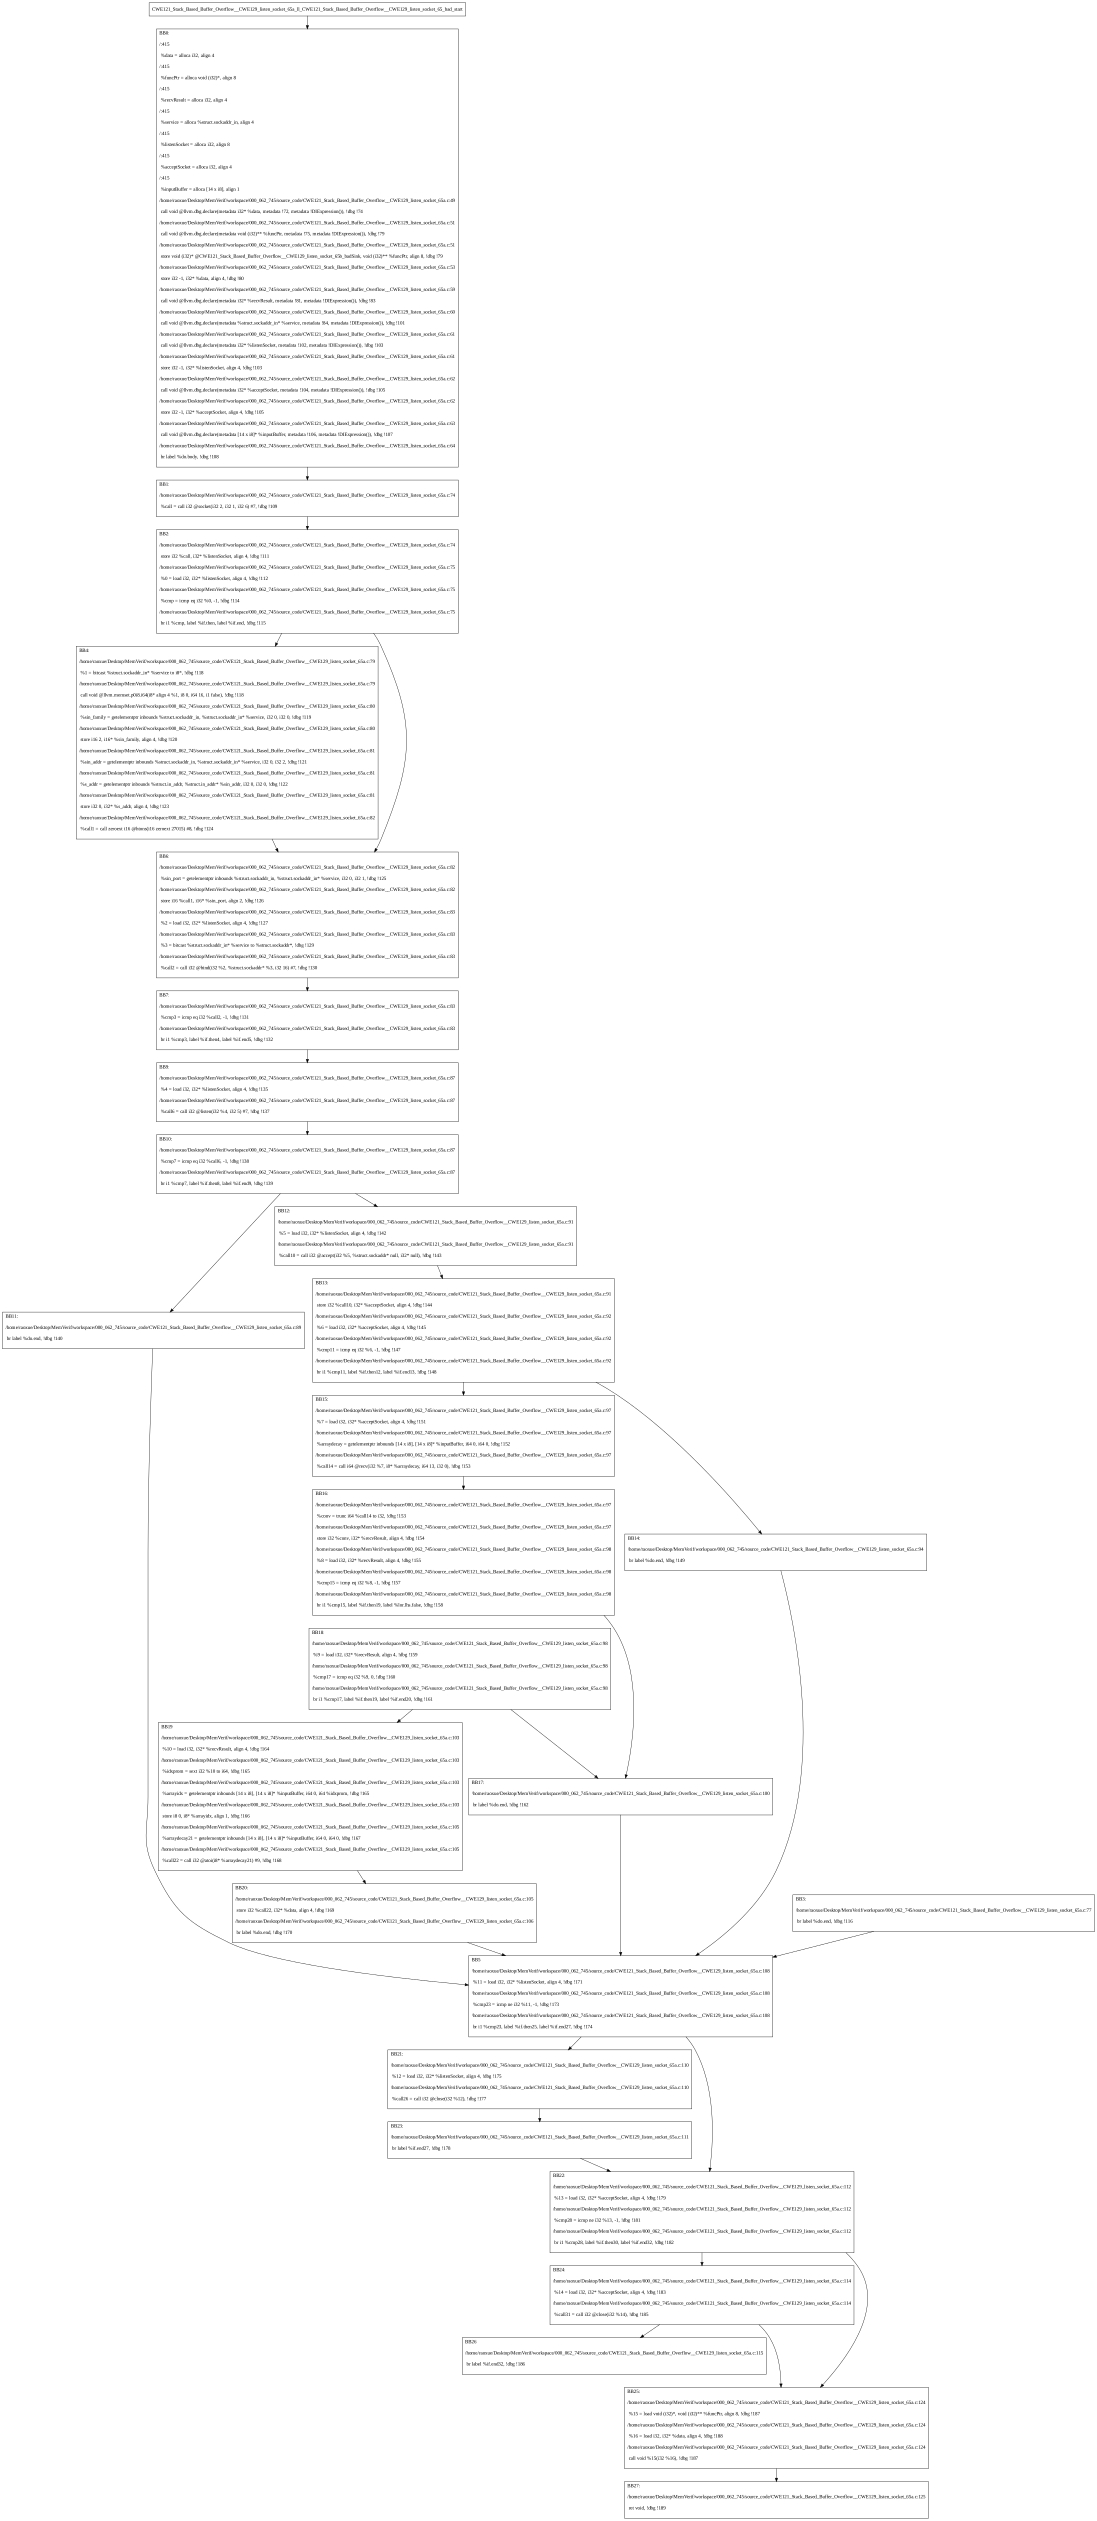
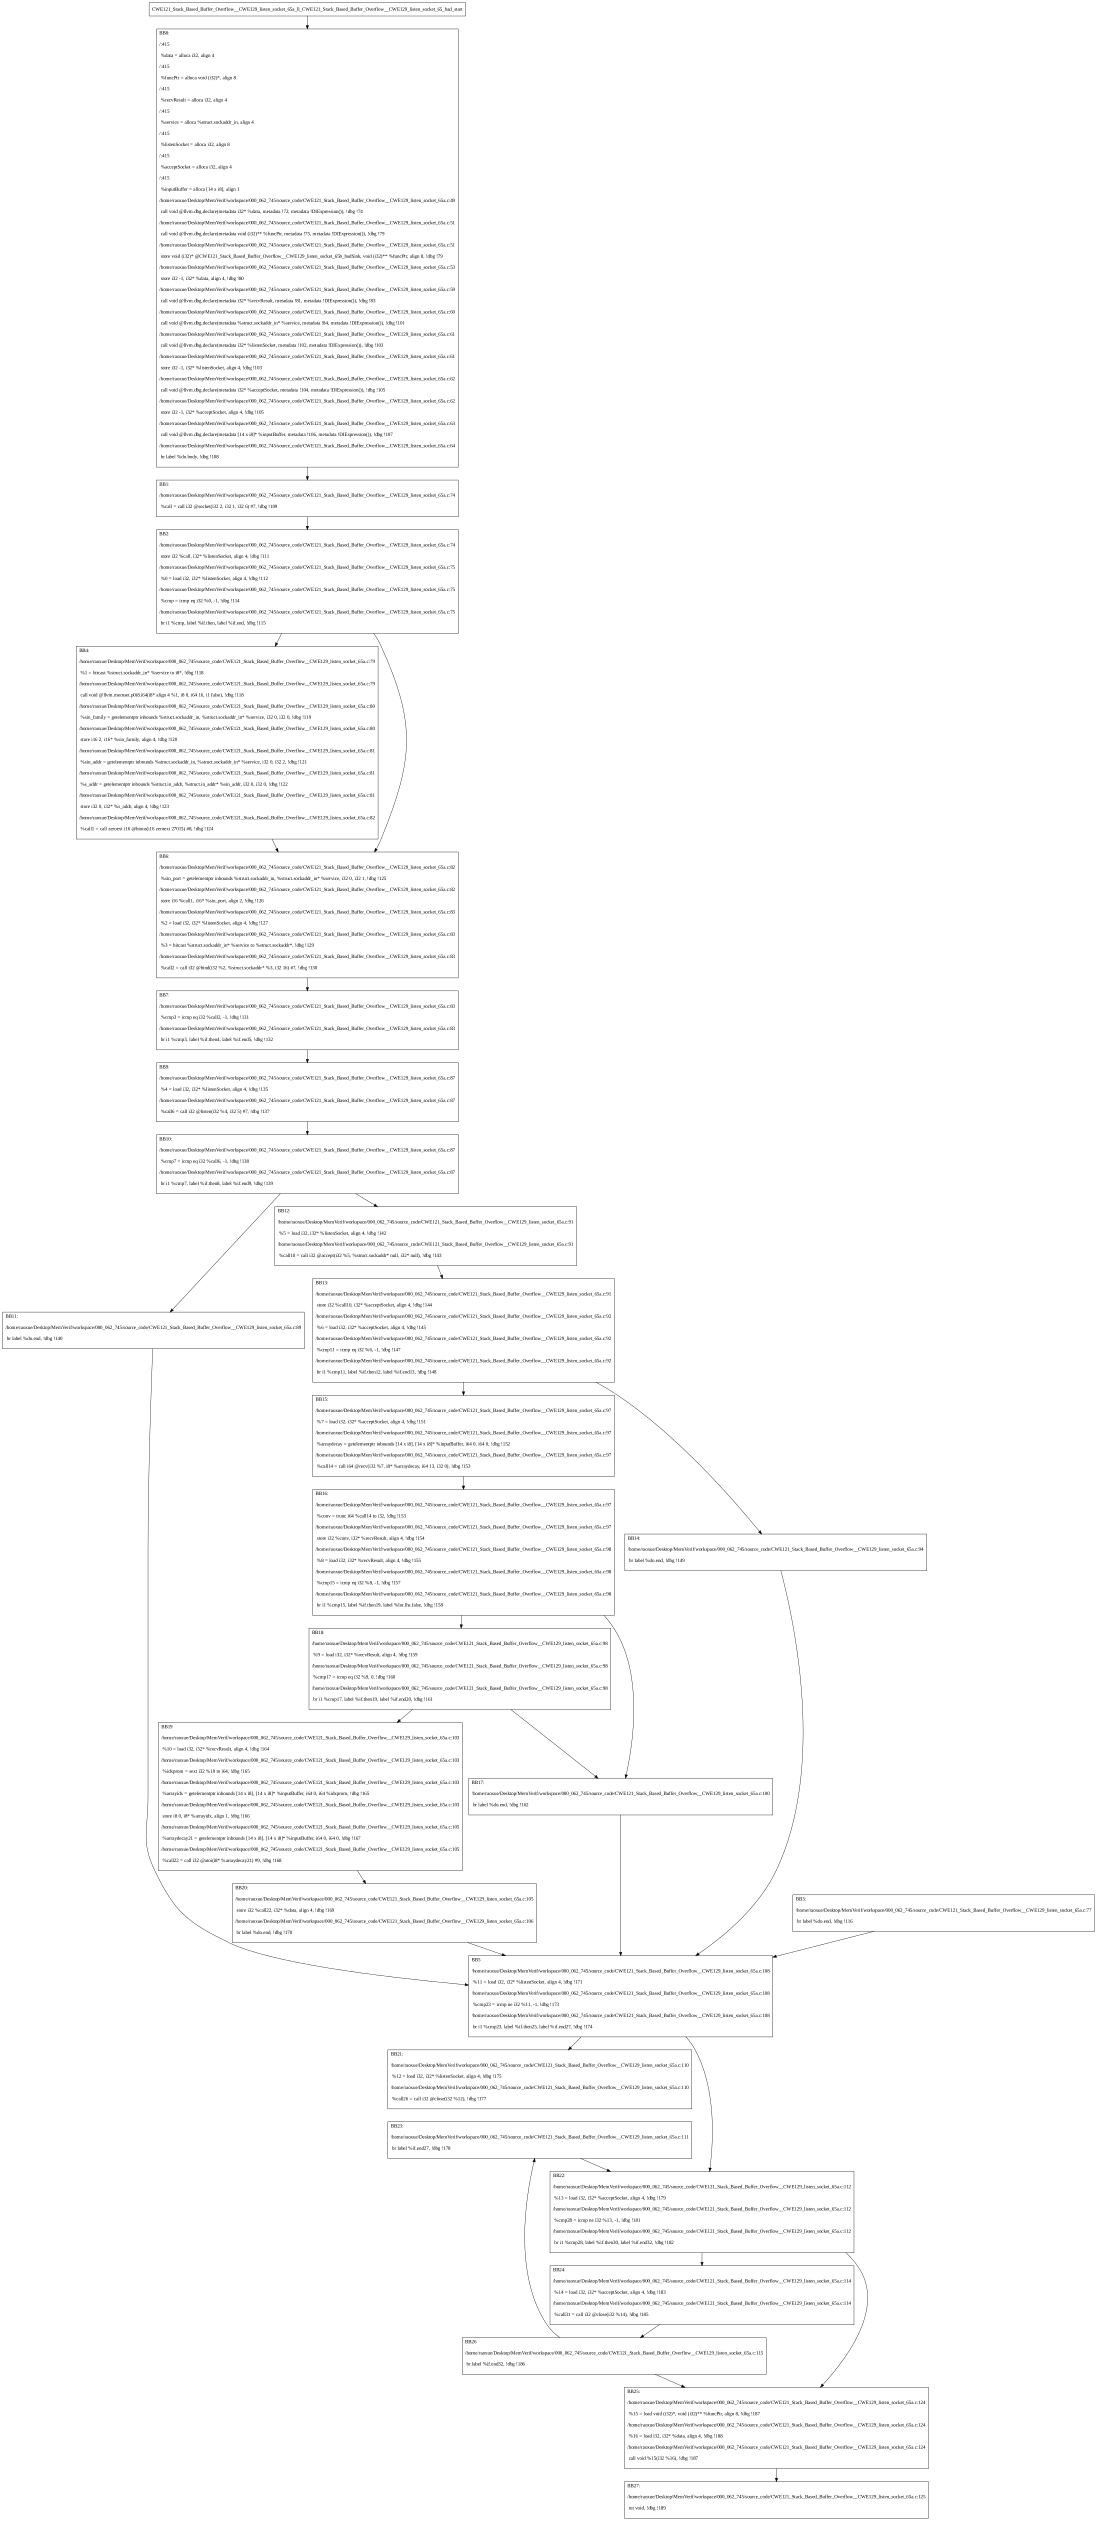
edge "BB16:" -> "BB18:": added
edge "BB21:" -> "BB23:": now "BB26:" -> "BB23:"
edge "BB24:" -> "BB25:": now "BB26:" -> "BB25:"
